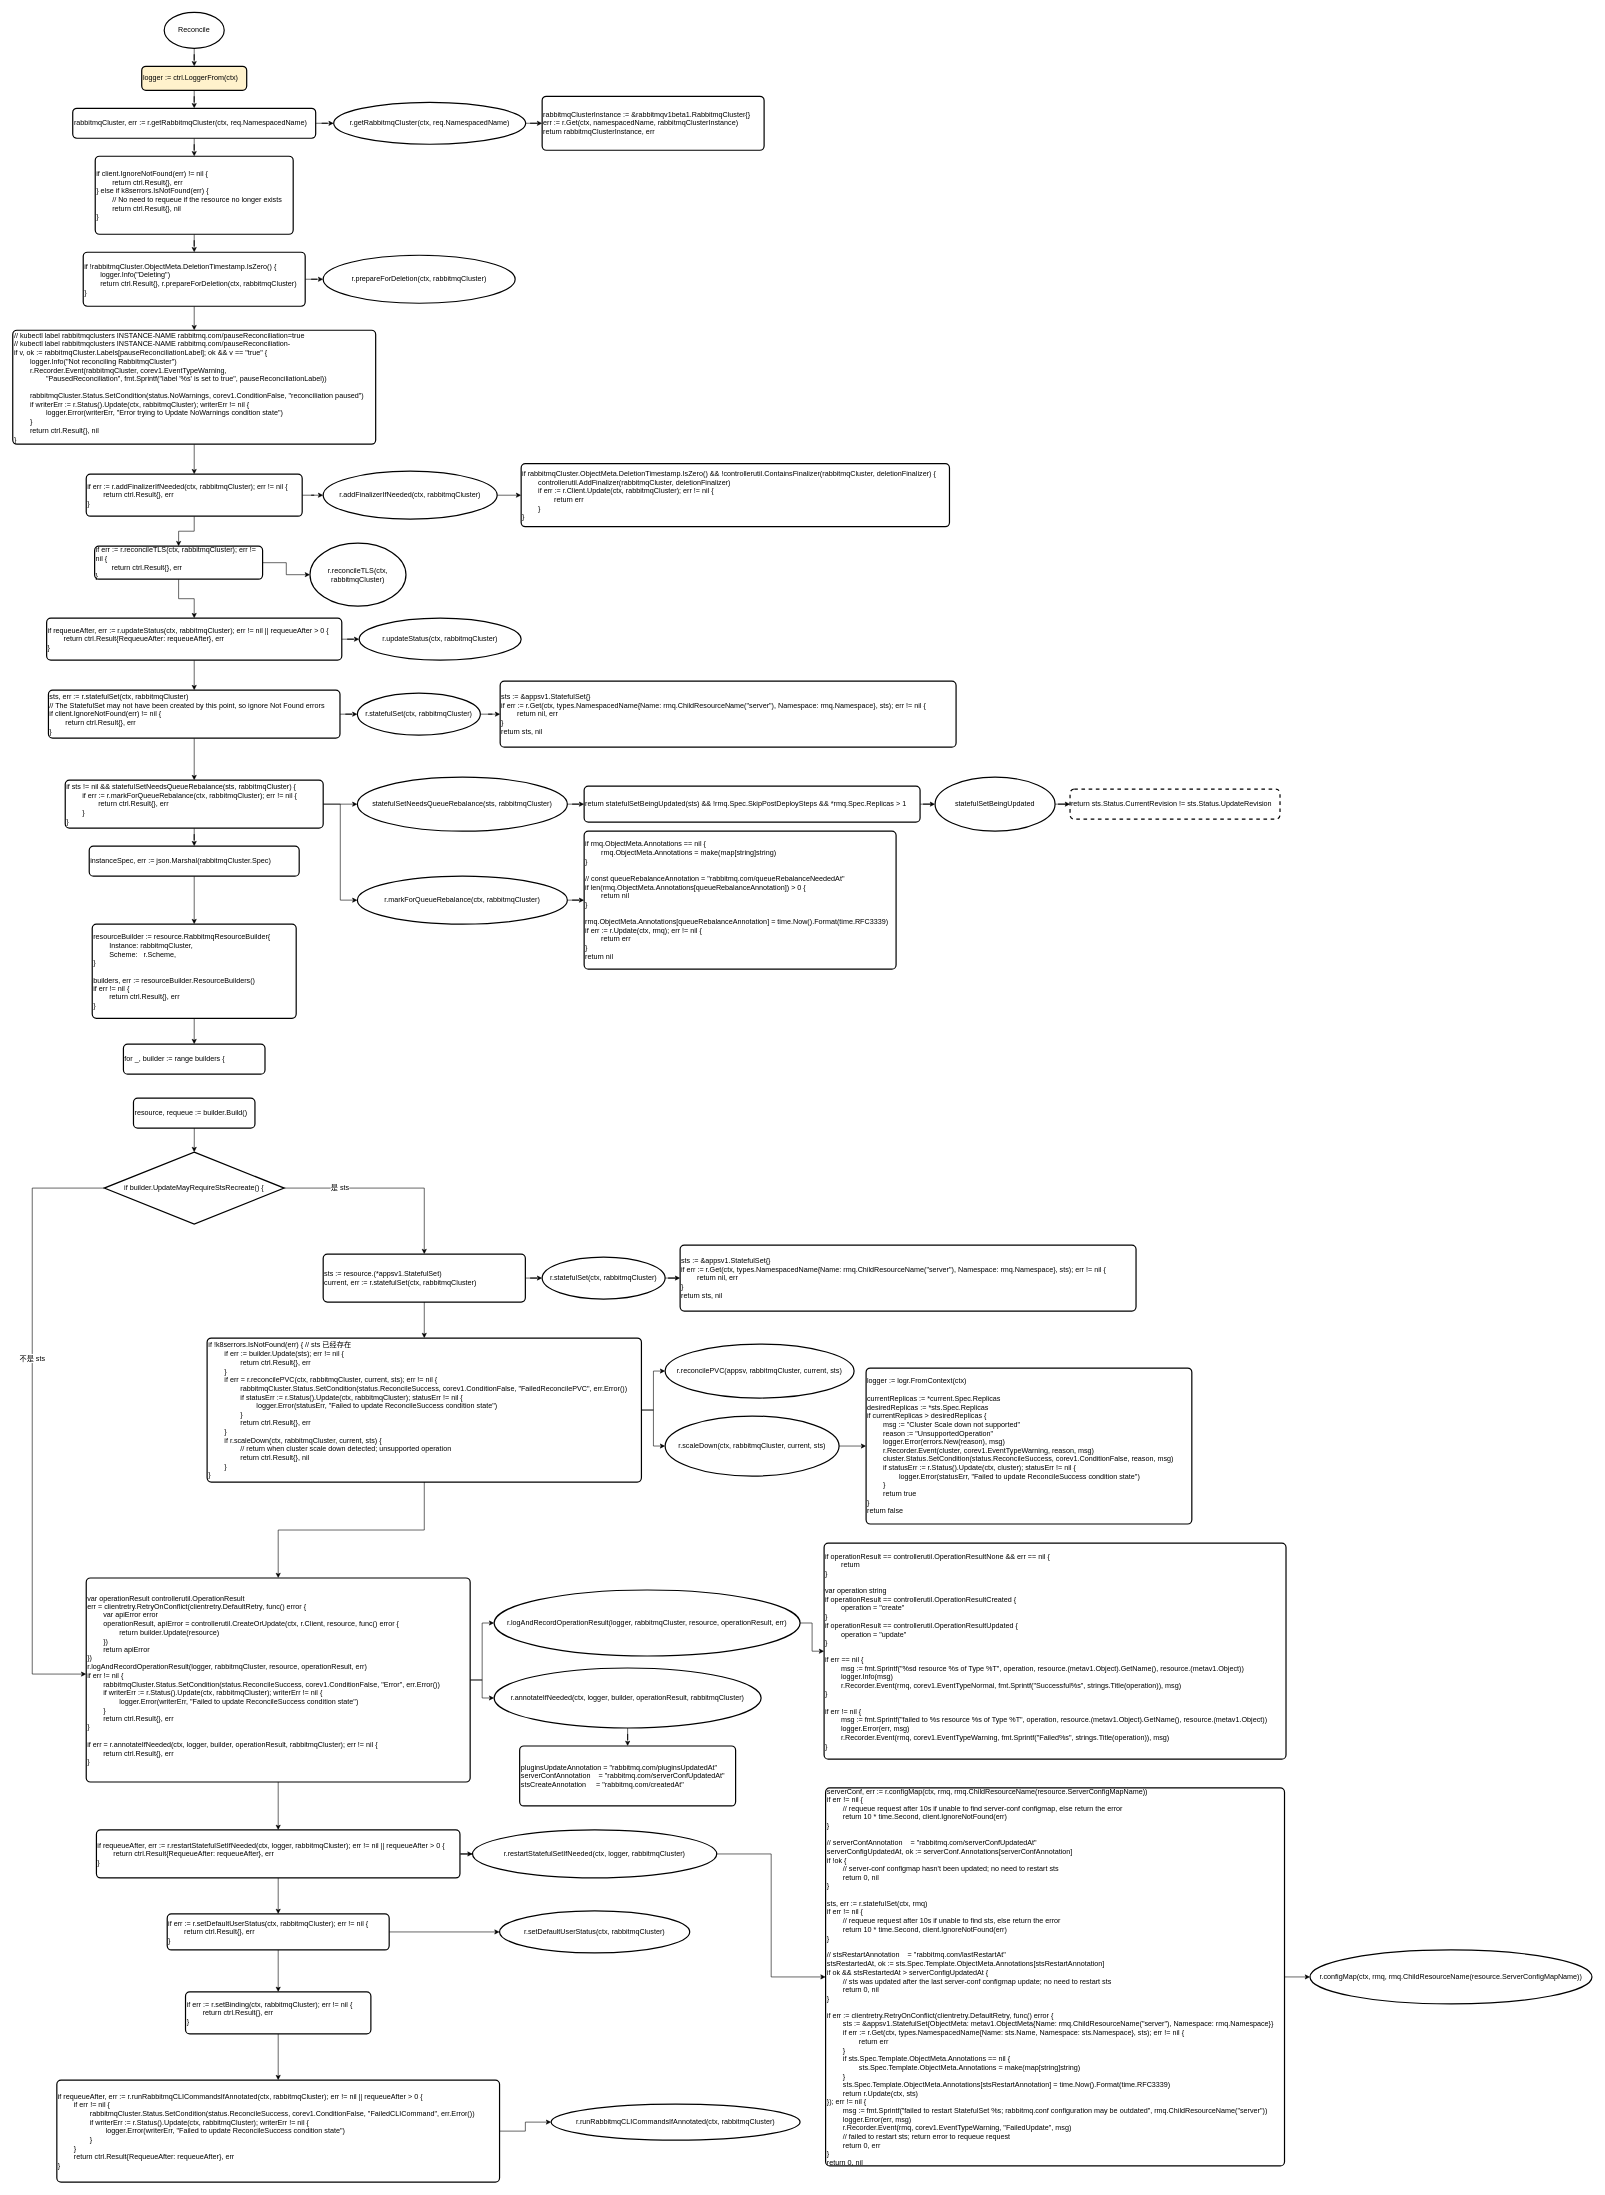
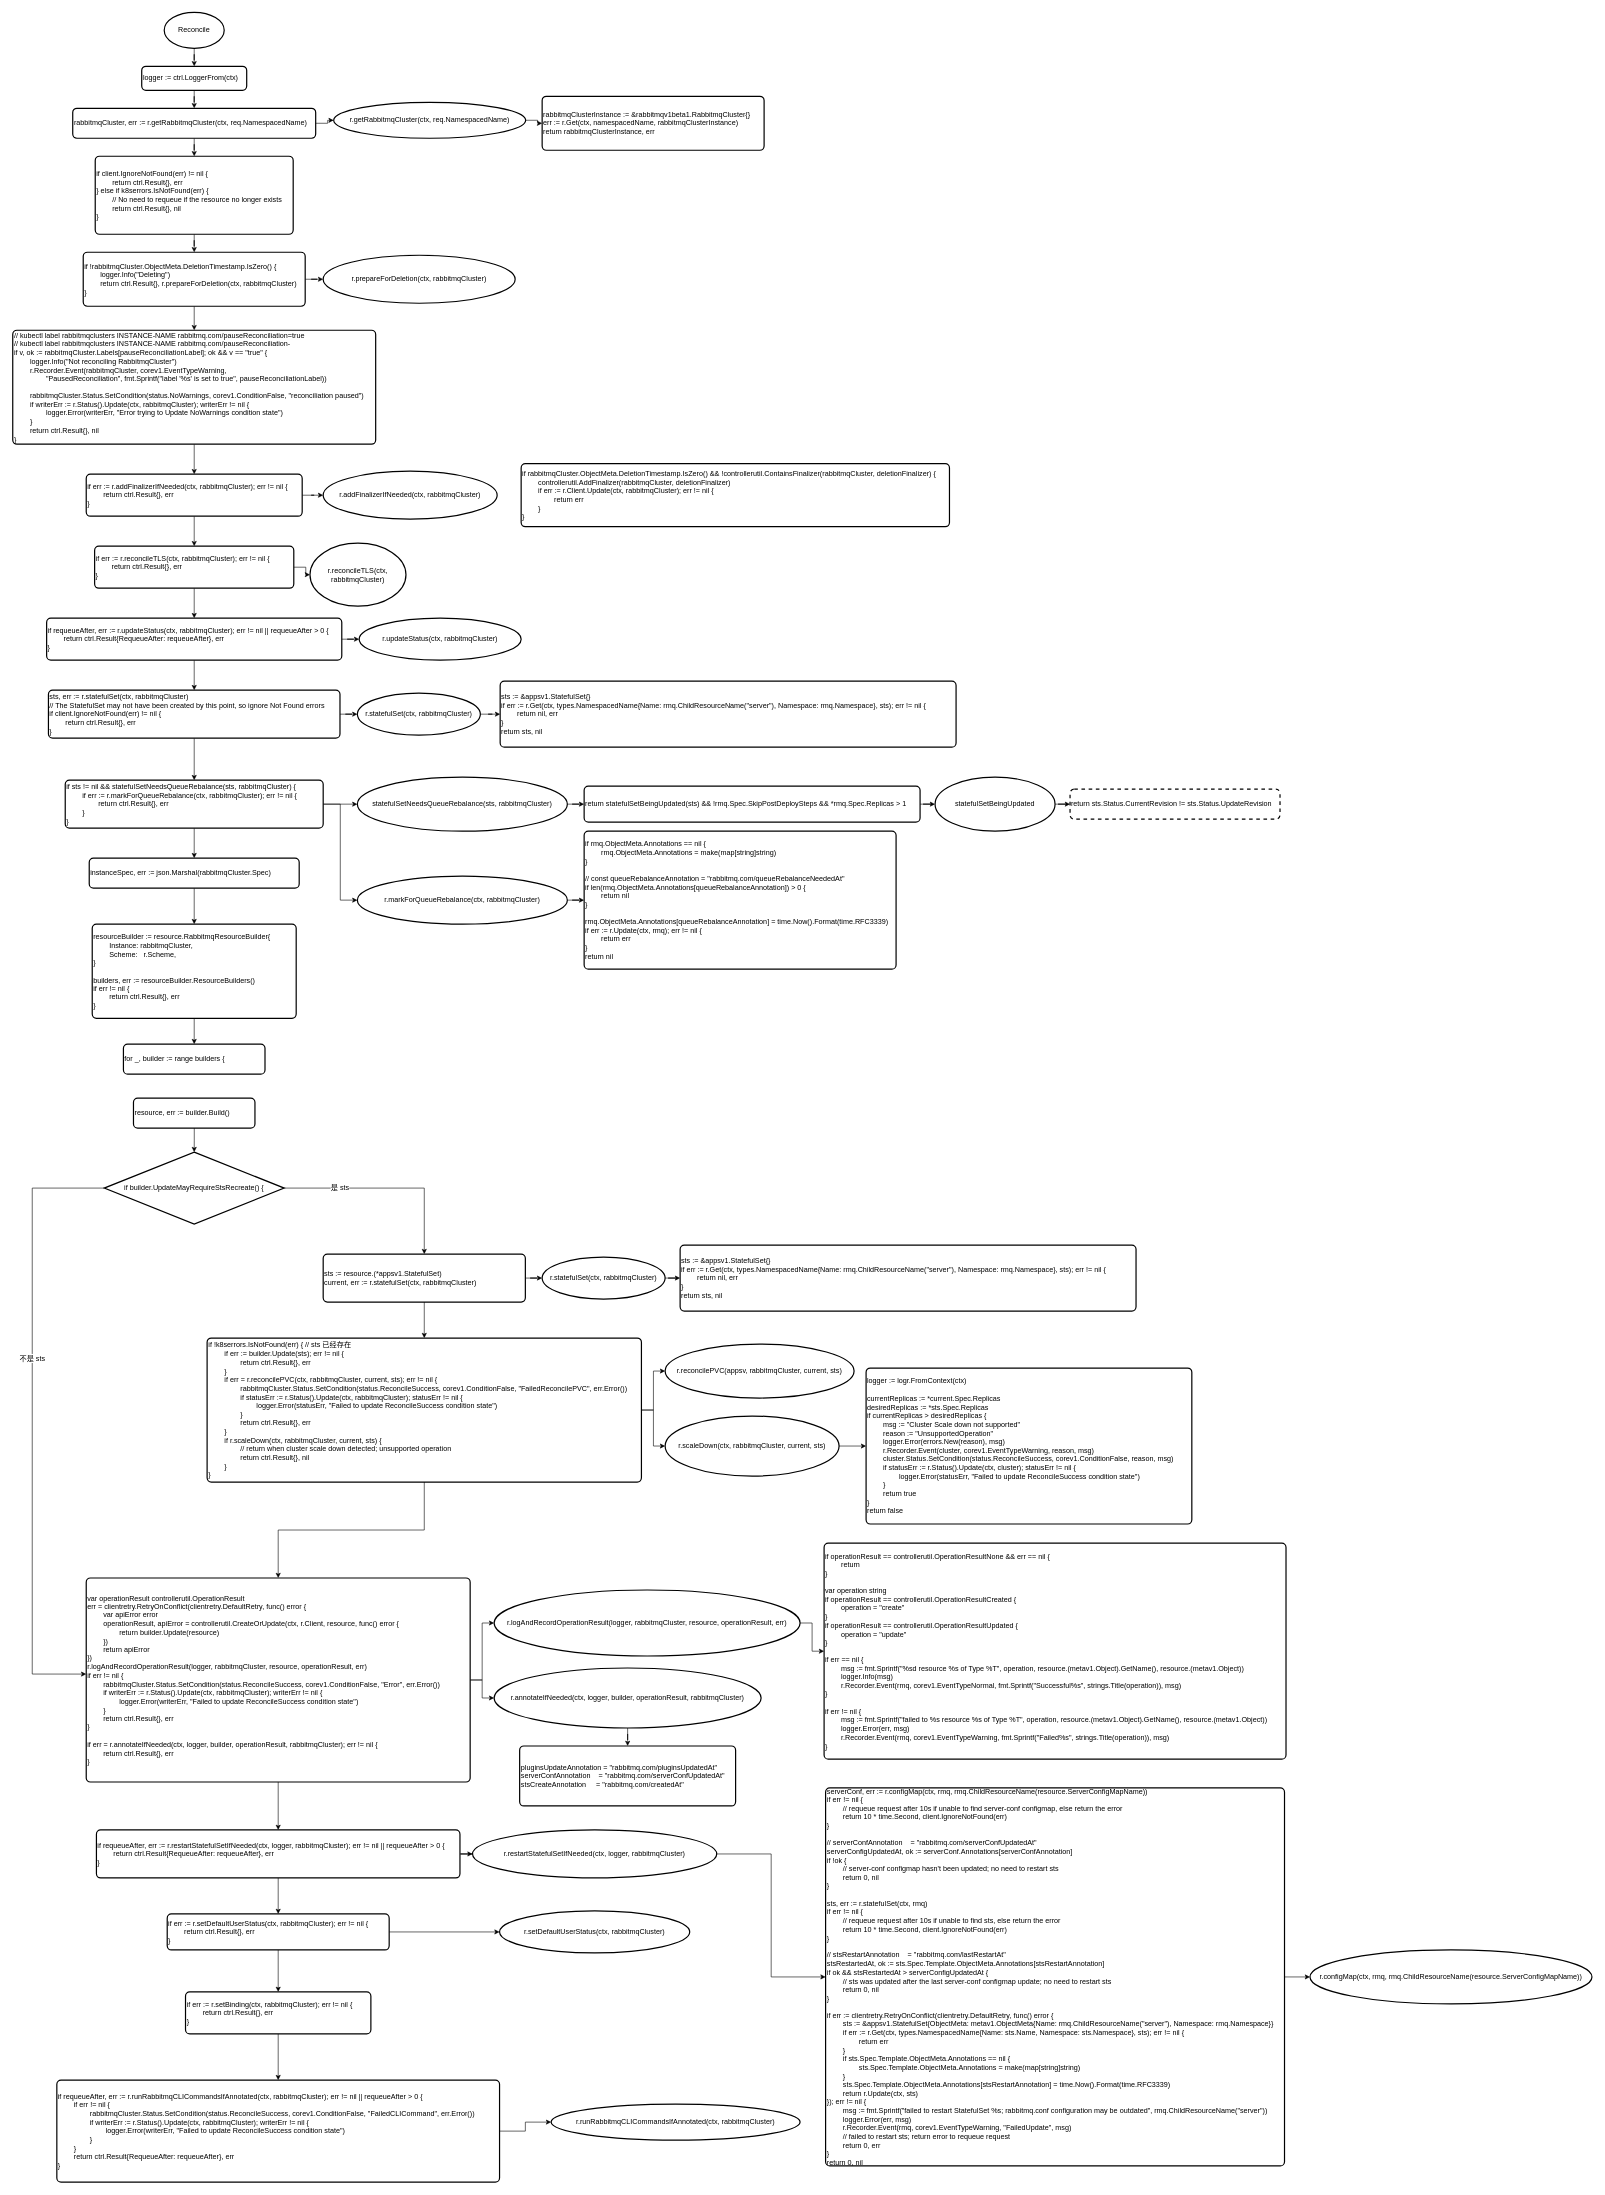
node "logger := ctrl.LoggerFrom(ctx)": fillcolor #fff2cc -> #ffffff
node "r.getRabbitmqCluster(ctx, req.NamespacedName)": size 192x42 -> 192x36
edge "r.addFinalizerIfNeeded(ctx, rabbitmqCluster)" -> "if rabbitmqCluster.ObjectMeta.DeletionTimestamp.IsZero() && !controllerutil.ContainsFinalizer(rabbitmqCluster, deletionFinalizer) { controllerutil.AddFinalizer(rabbitmqCluster, deletionFinalizer) if err := r.Client.Update(ctx, rabbitmqCluster); err != nil { return err } }": removed
node "if err := r.reconcileTLS(ctx, rabbitmqCluster); err != nil { return ctrl.Result{}, err }": size 168x33 -> 199x42
node "instanceSpec, err := json.Marshal(rabbitmqCluster.Spec)": moved (194, 861) -> (194, 873)
node "resource, requeue := builder.Build()": label "resource, requeue := builder.Build()" -> "resource, err := builder.Build()"
